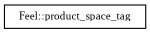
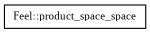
node "Feel::product_space_tag": label "Feel::product_space_tag" -> "Feel::product_space_space"
